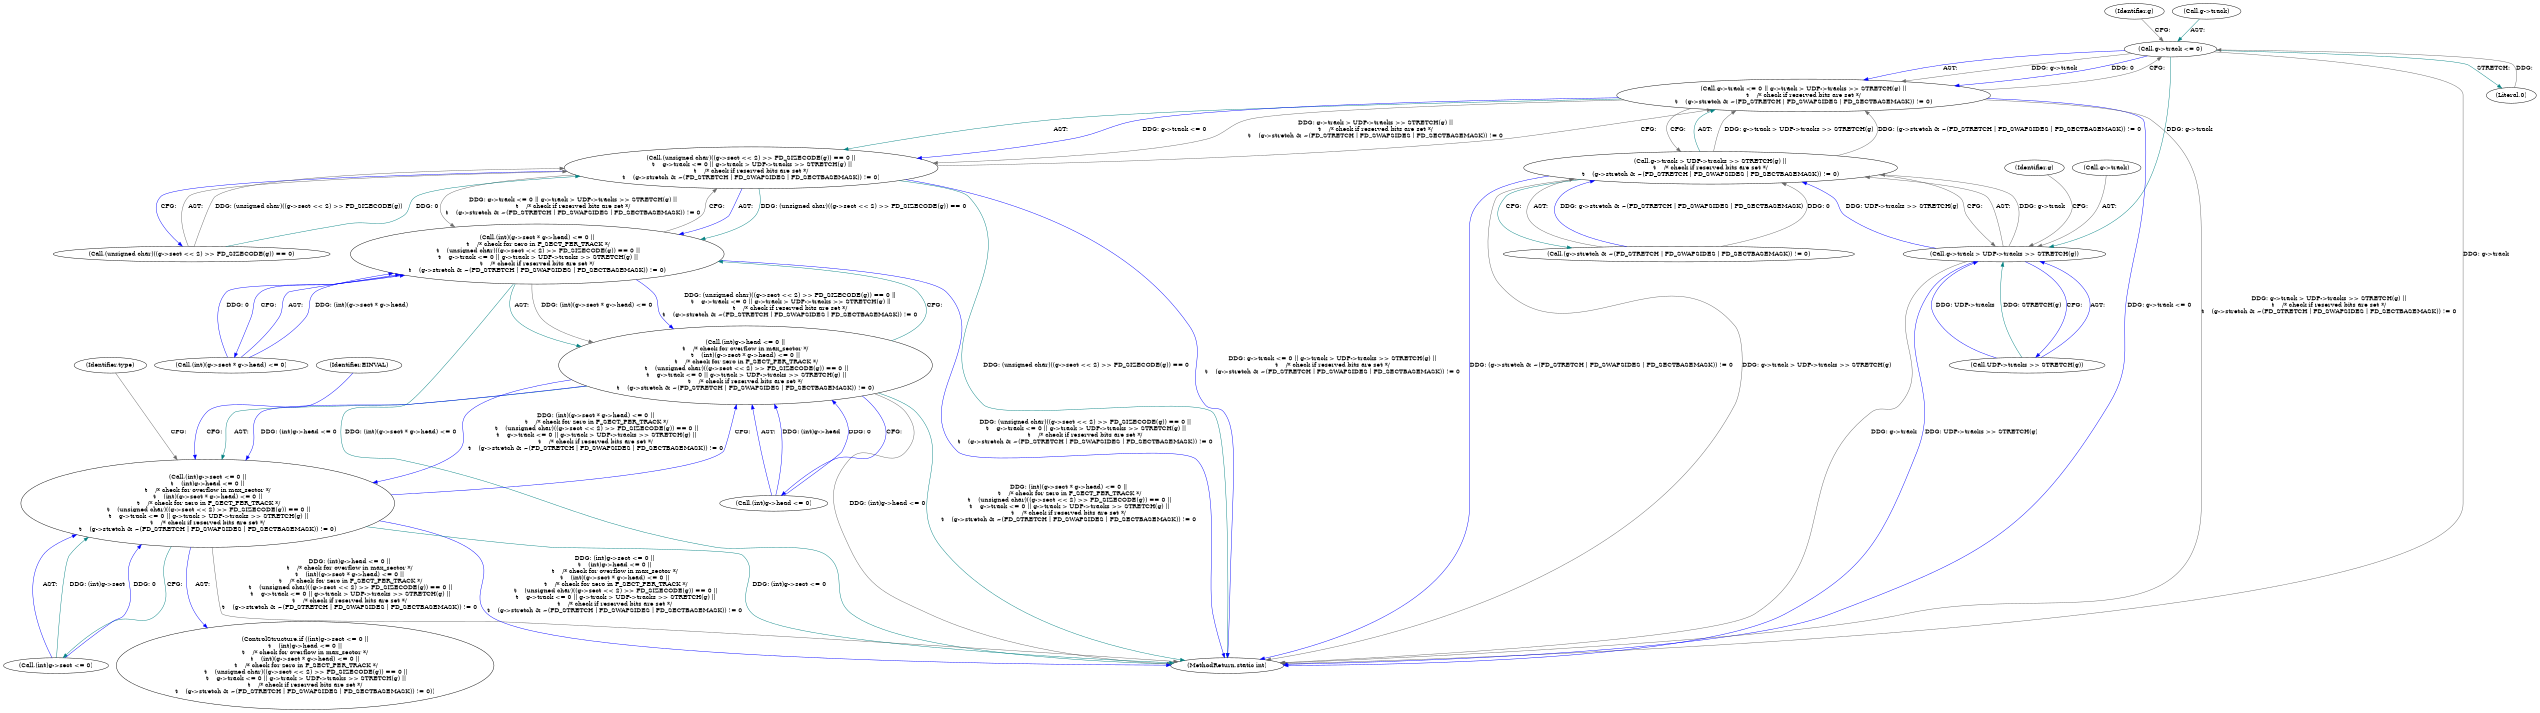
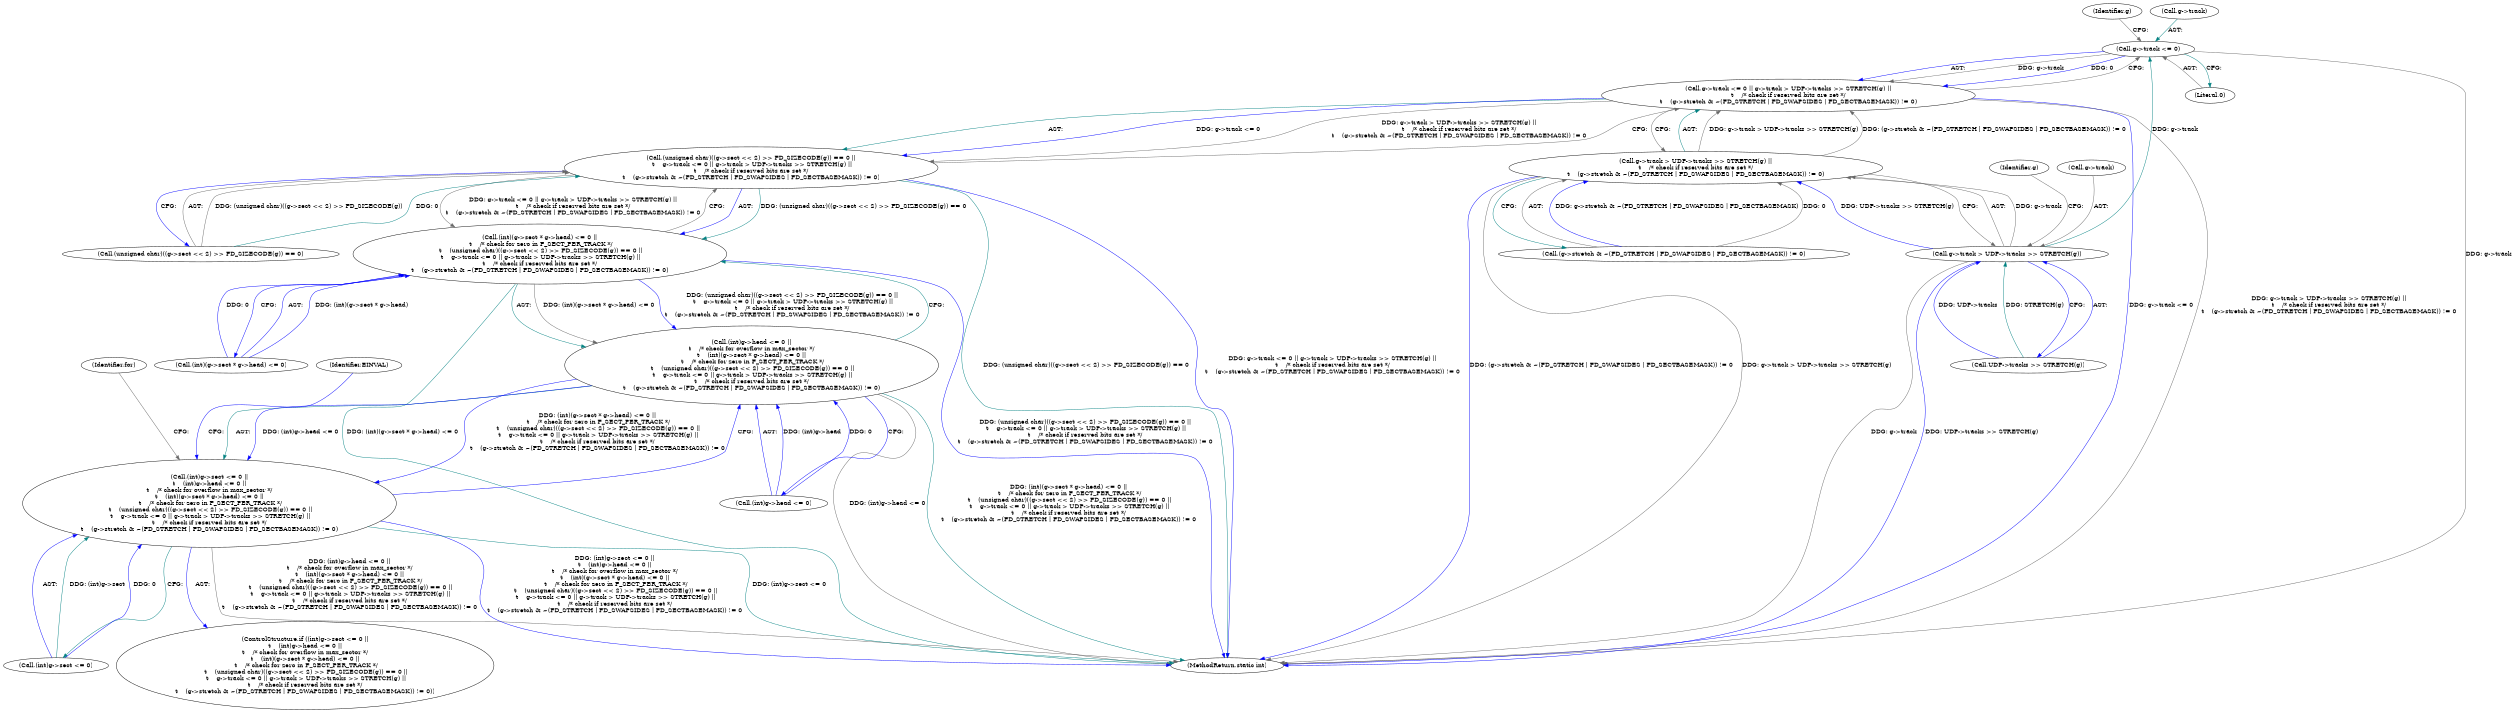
edge "(Call,g->track <= 0)" -> "(Literal,0)": label "STRETCH: " -> "CFG: "
edge "(Literal,0)" -> "(Call,g->track <= 0)": label "DDG: " -> "AST: "
edge "(Call,g->track <= 0)" -> "(Call,g->track > UDP->tracks >> STRETCH(g))": reversed
node "(Identifier,type)": label "(Identifier,type)" -> "(Identifier,for)"
